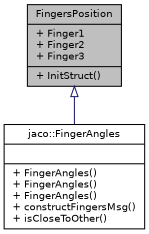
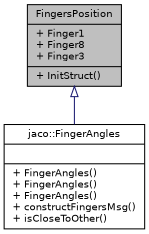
node "FingersPosition": text "+ Finger2" -> "+ Finger8"
